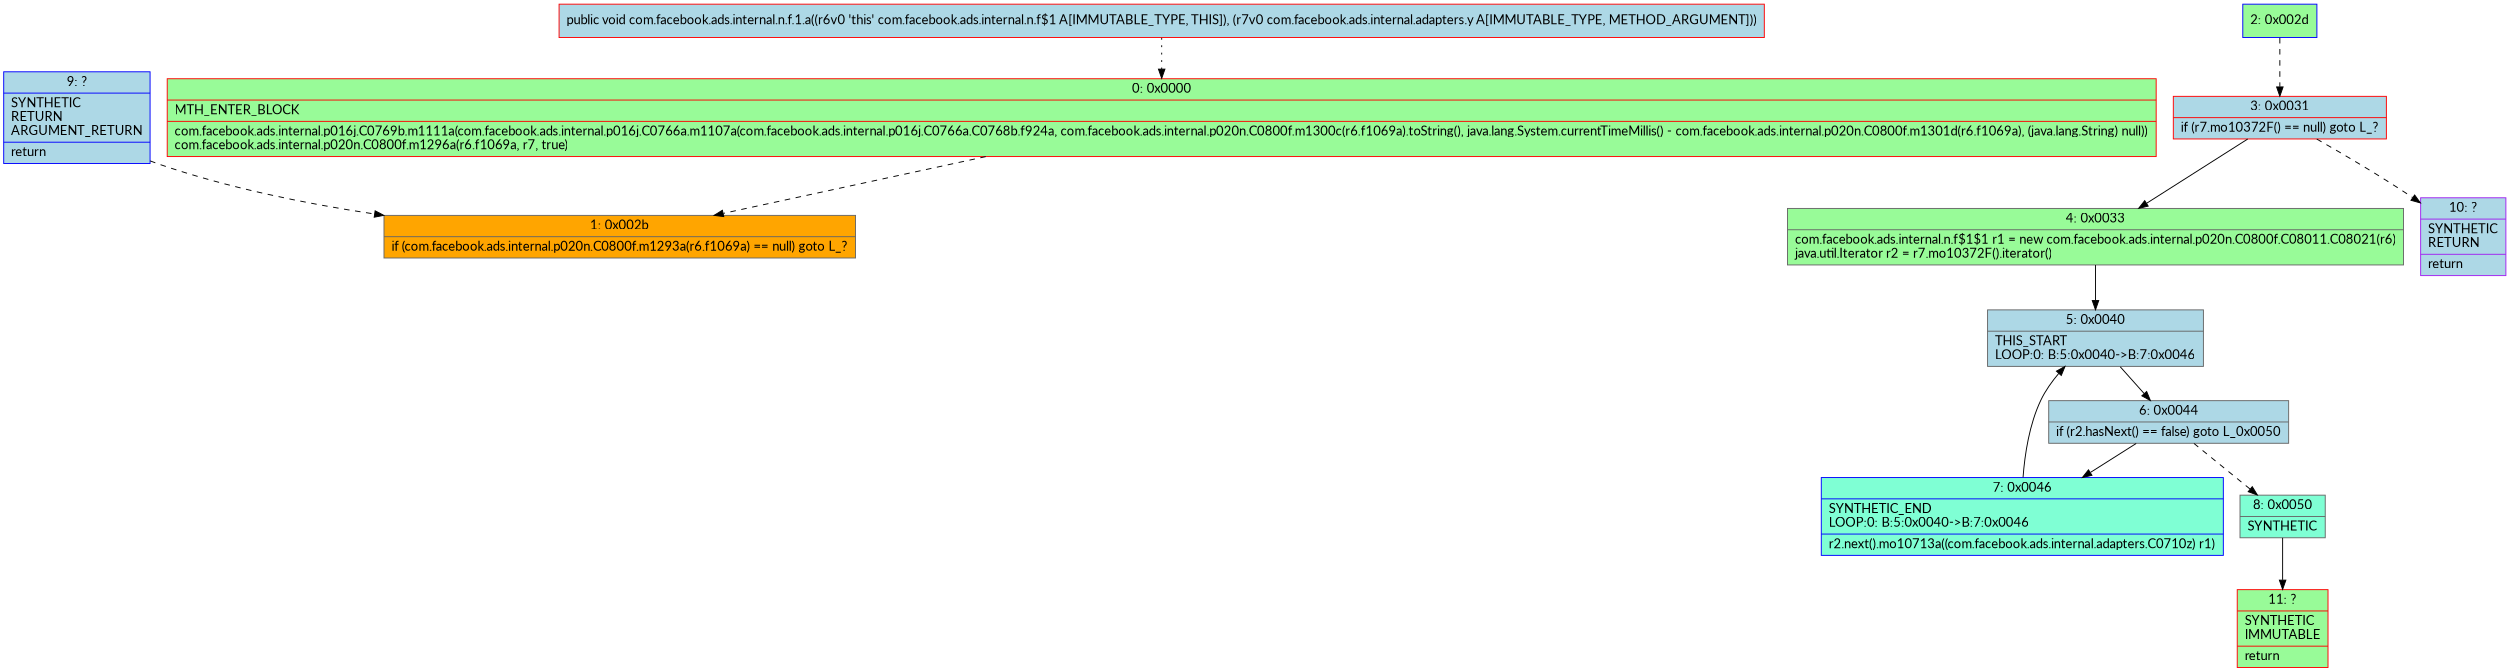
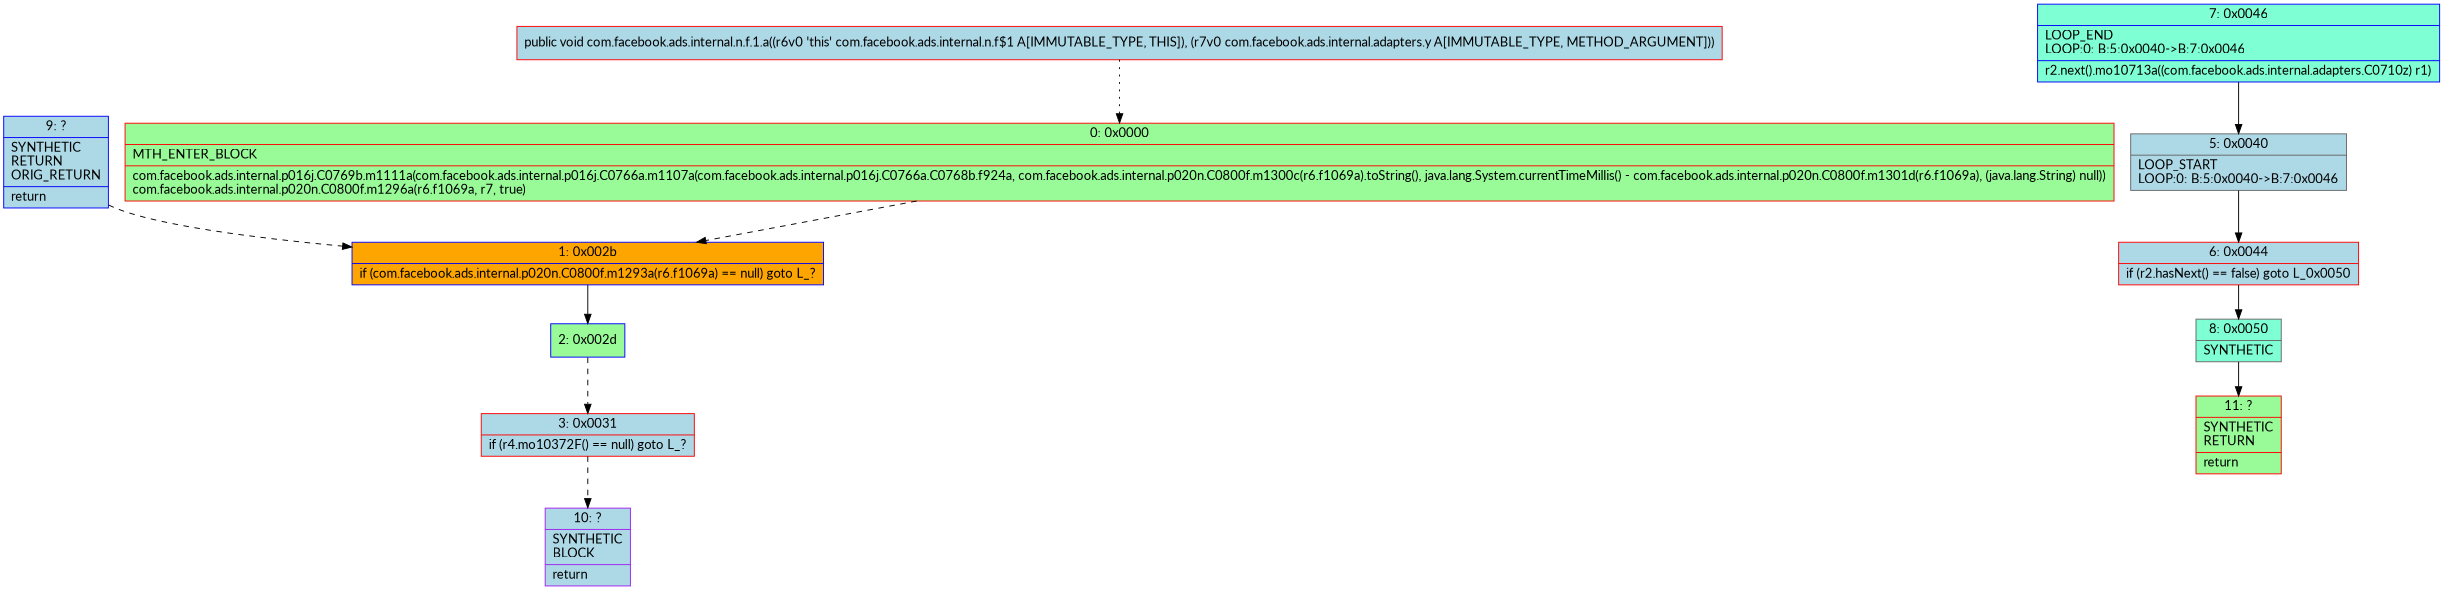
node "3: 0x0031": text "if (r7.mo10372F() == null) goto L_?" -> "if (r4.mo10372F() == null) goto L_?"
node "9: ?": text "ARGUMENT_RETURN" -> "ORIG_RETURN"
node "1: 0x002b": color gray40 -> blue
node "4: 0x0033": removed
node "10: ?": text "RETURN" -> "BLOCK"
edge "1: 0x002b" -> "2: 0x002d": added
node "5: 0x0040": text "THIS_START" -> "LOOP_START"
node "6: 0x0044": color gray40 -> red
edge "6: 0x0044" -> "7: 0x0046": removed
edge "6: 0x0044" -> "8: 0x0050": style dashed -> solid
node "7: 0x0046": text "SYNTHETIC_END" -> "LOOP_END"
node "11: ?": text "IMMUTABLE" -> "RETURN"
